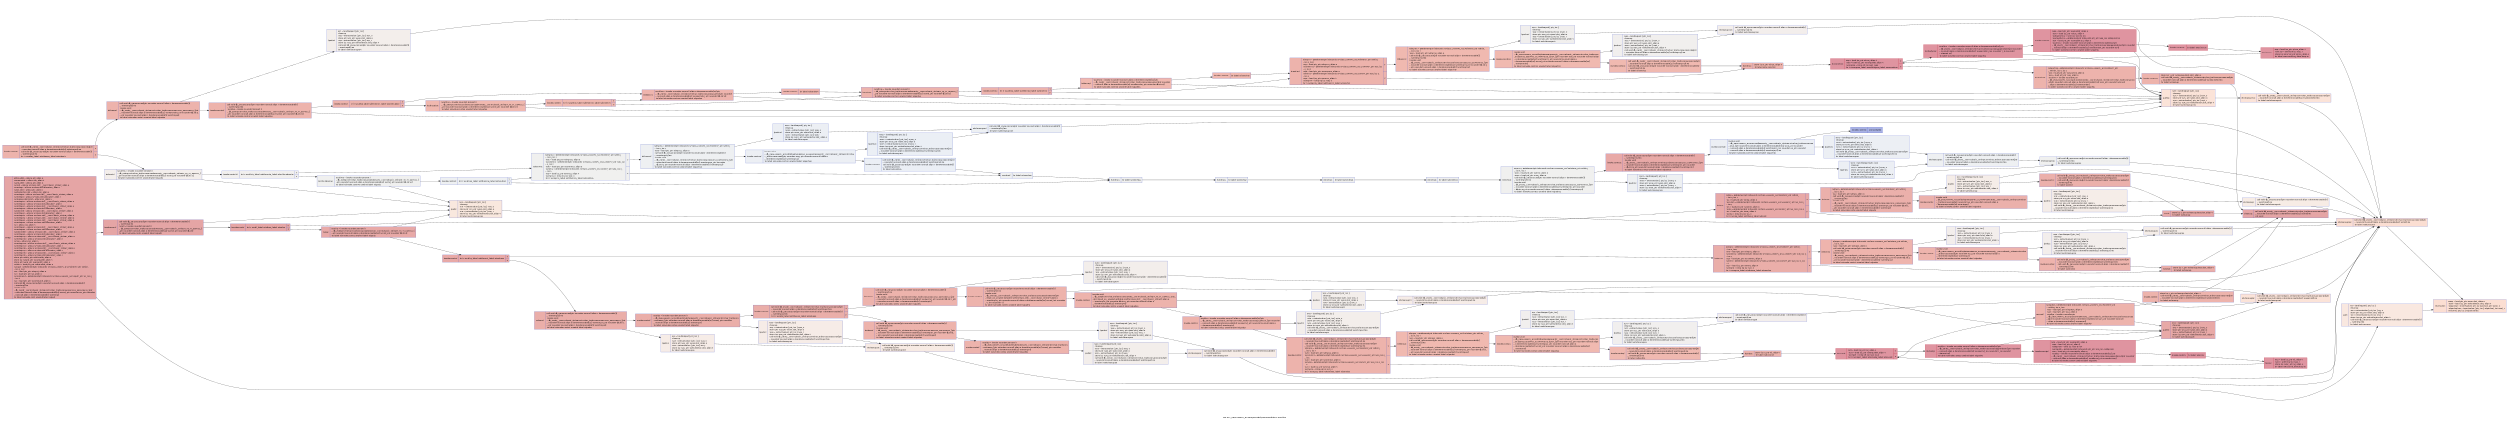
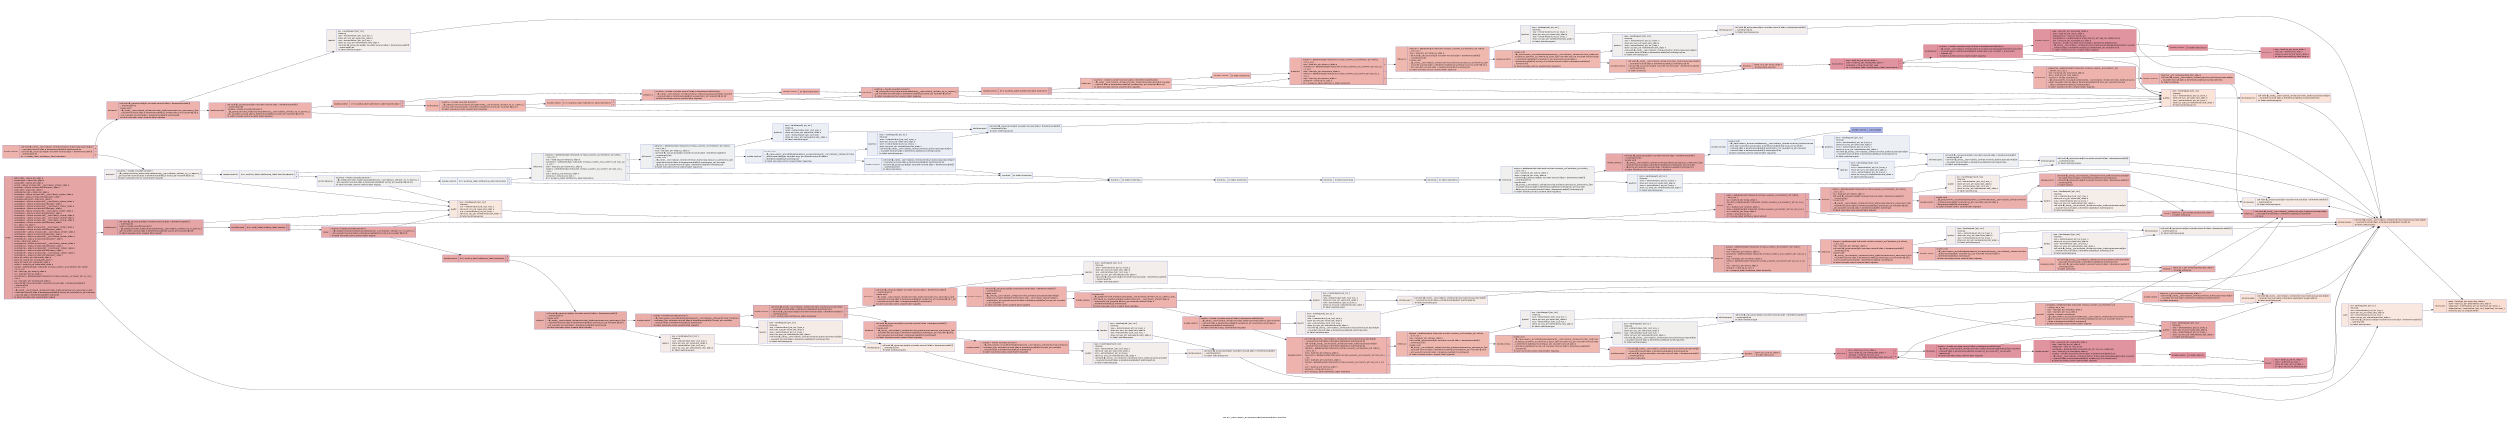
edge "lpad8:" -> "invoke.cont11:": now "invoke.cont9:" -> "invoke.cont11:"
edge "ehcleanup:" -> "ehcleanup184:": reversed
edge "for.end:" -> "invoke.cont77:": now "for.end:" -> "if.end29:"
